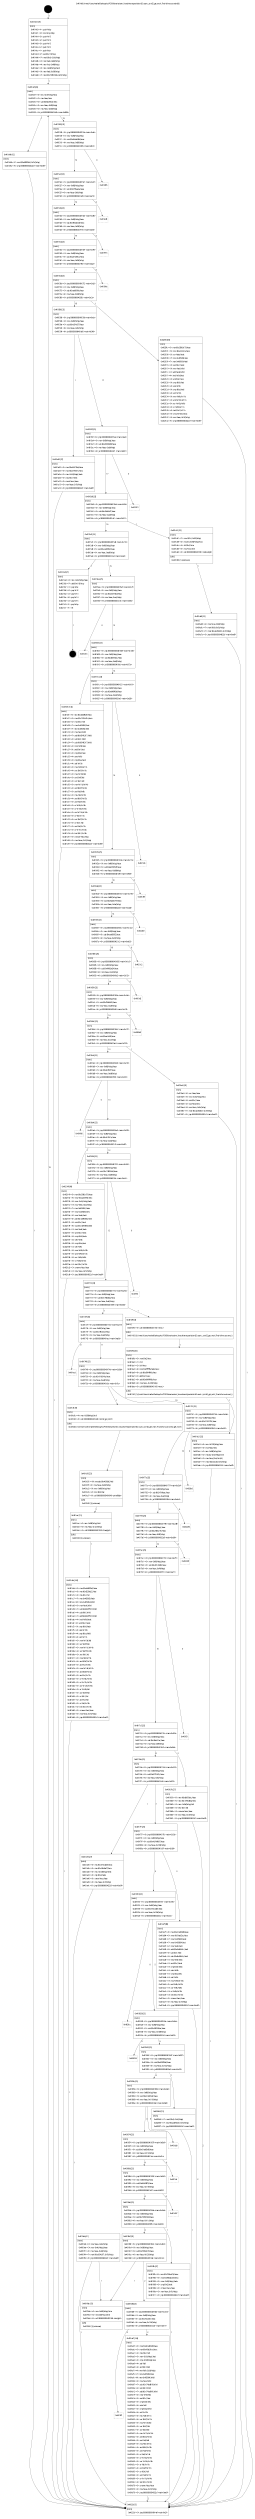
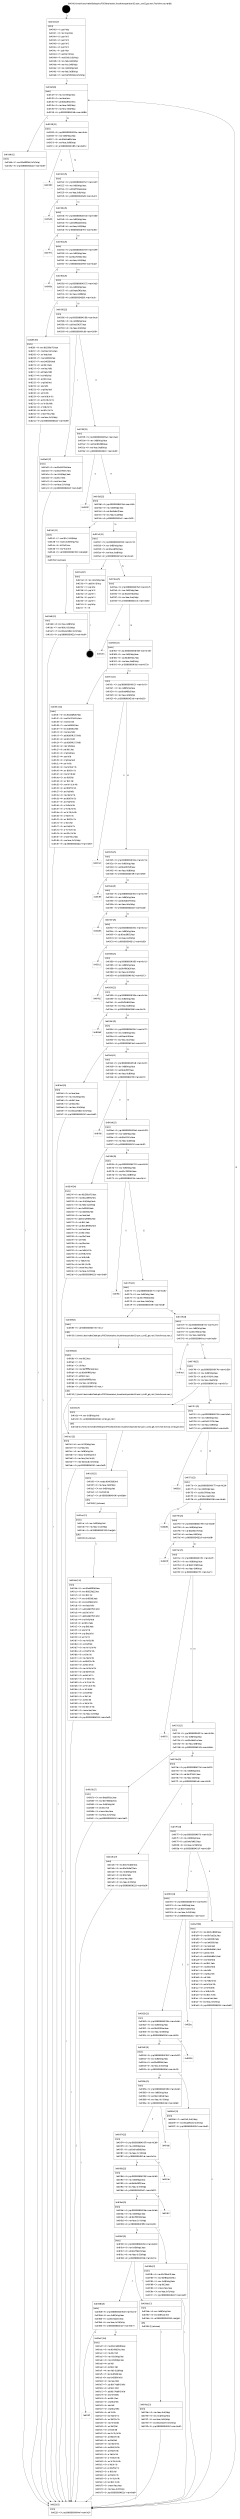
edge "0x4019eb [21]" -> "0x4019de [13]": reversed
